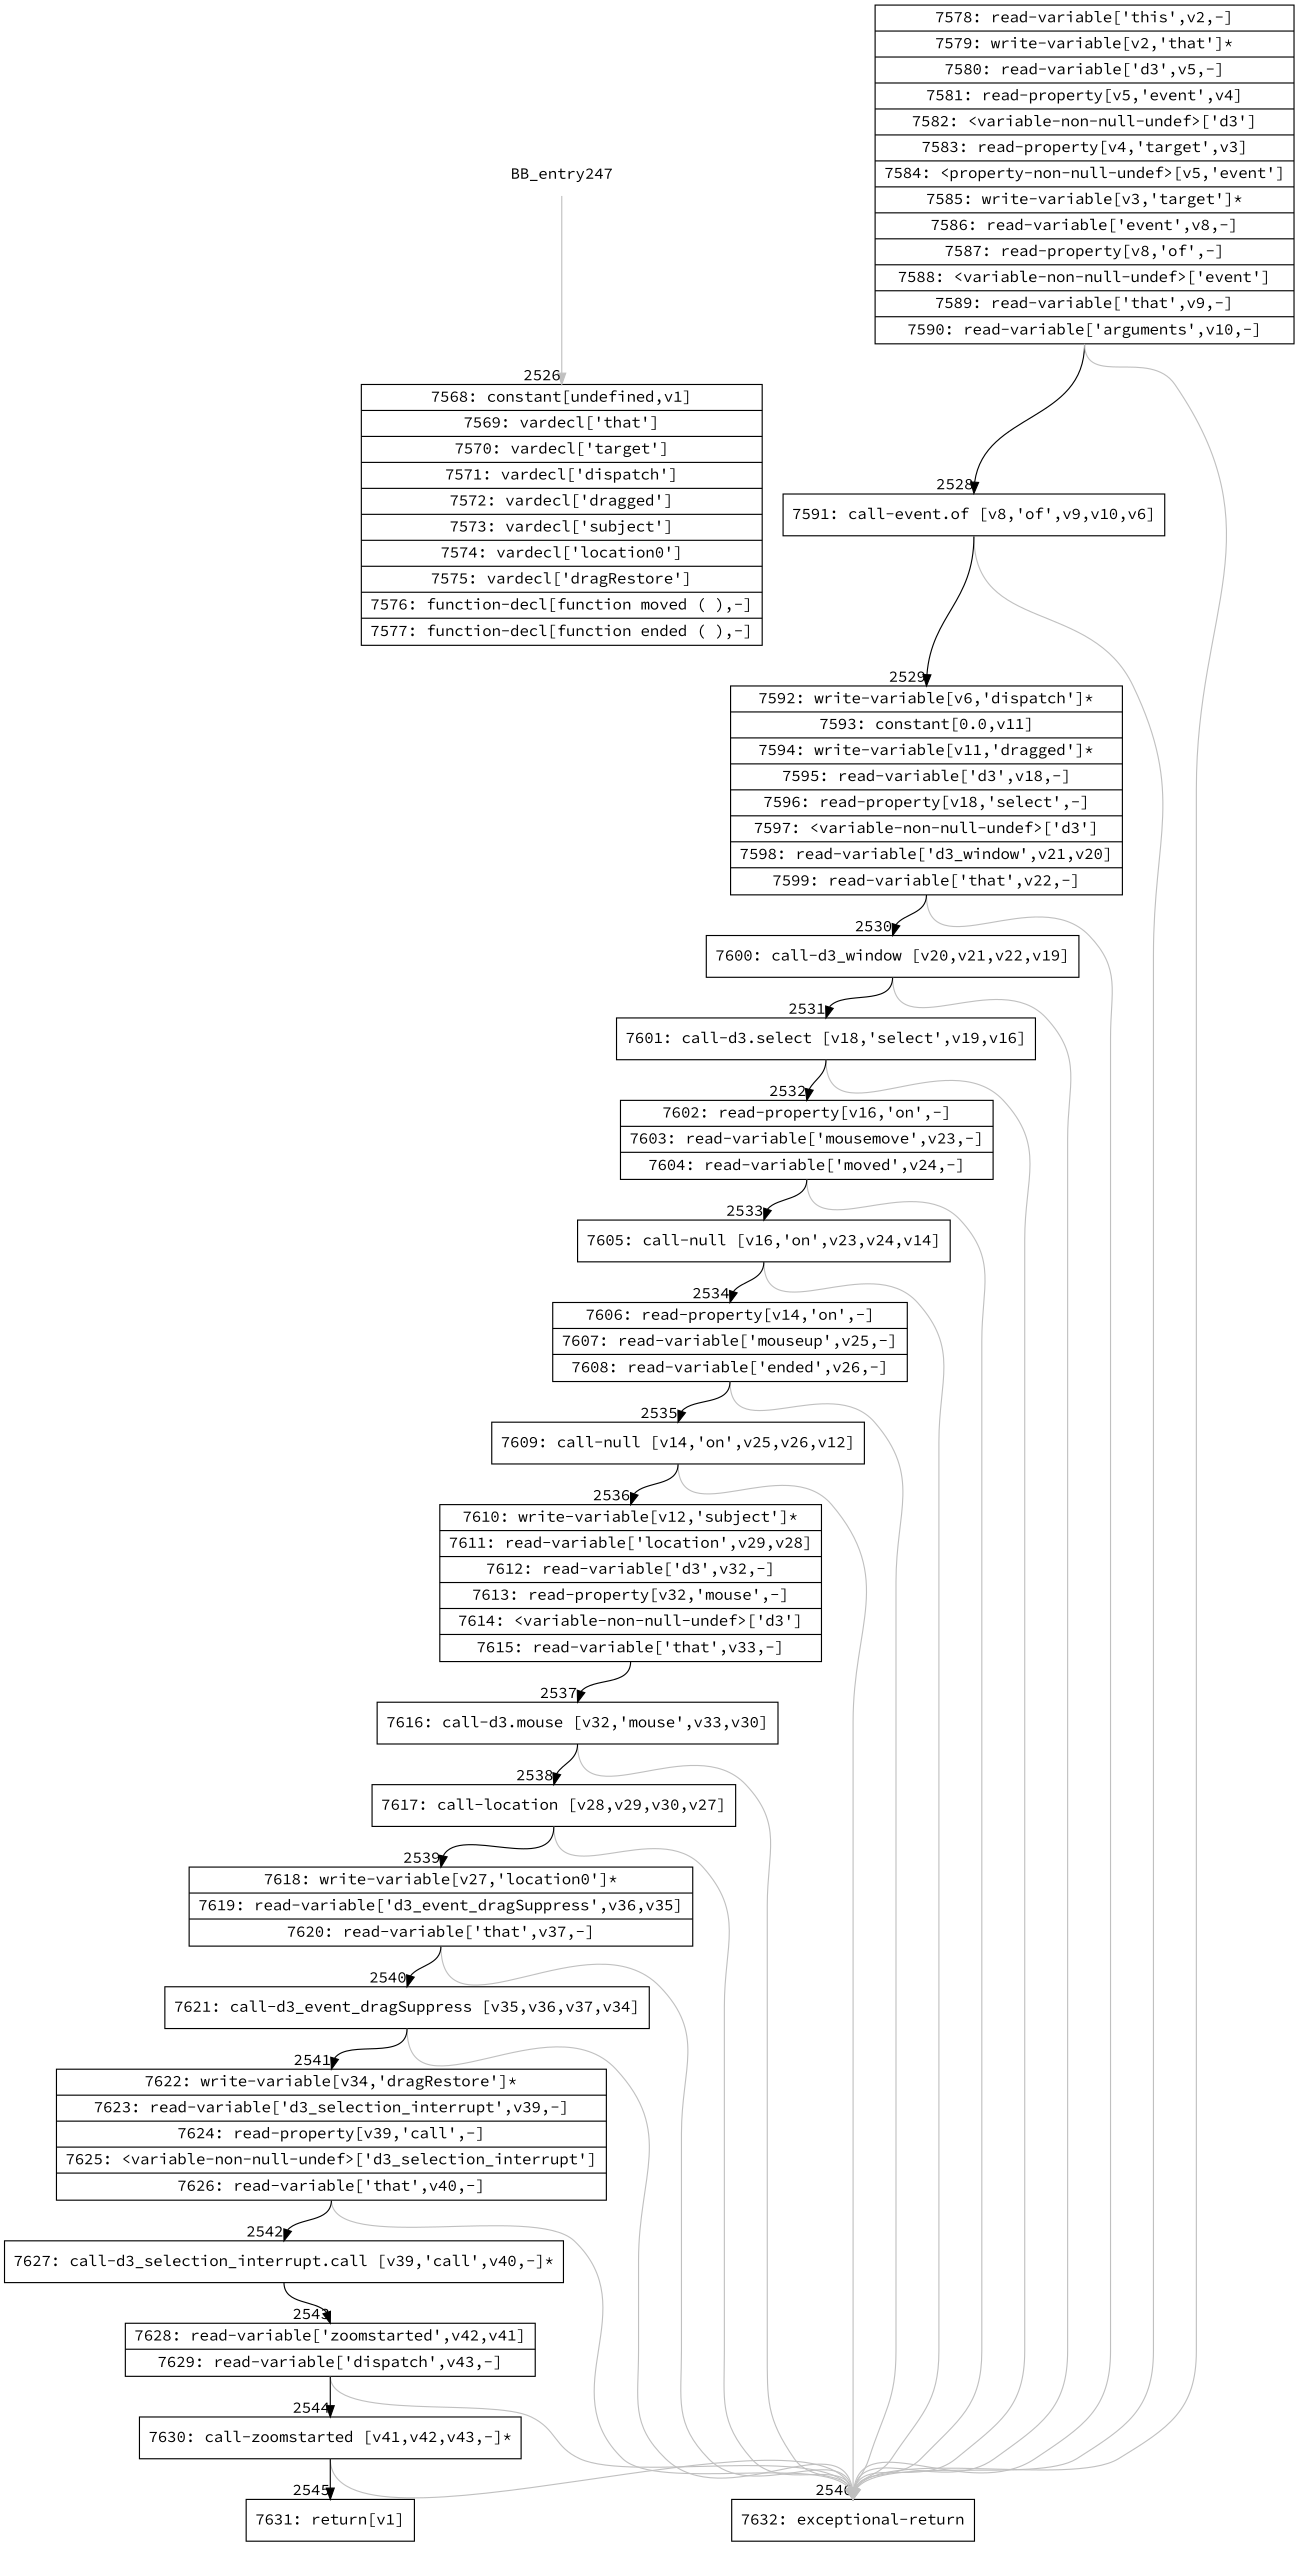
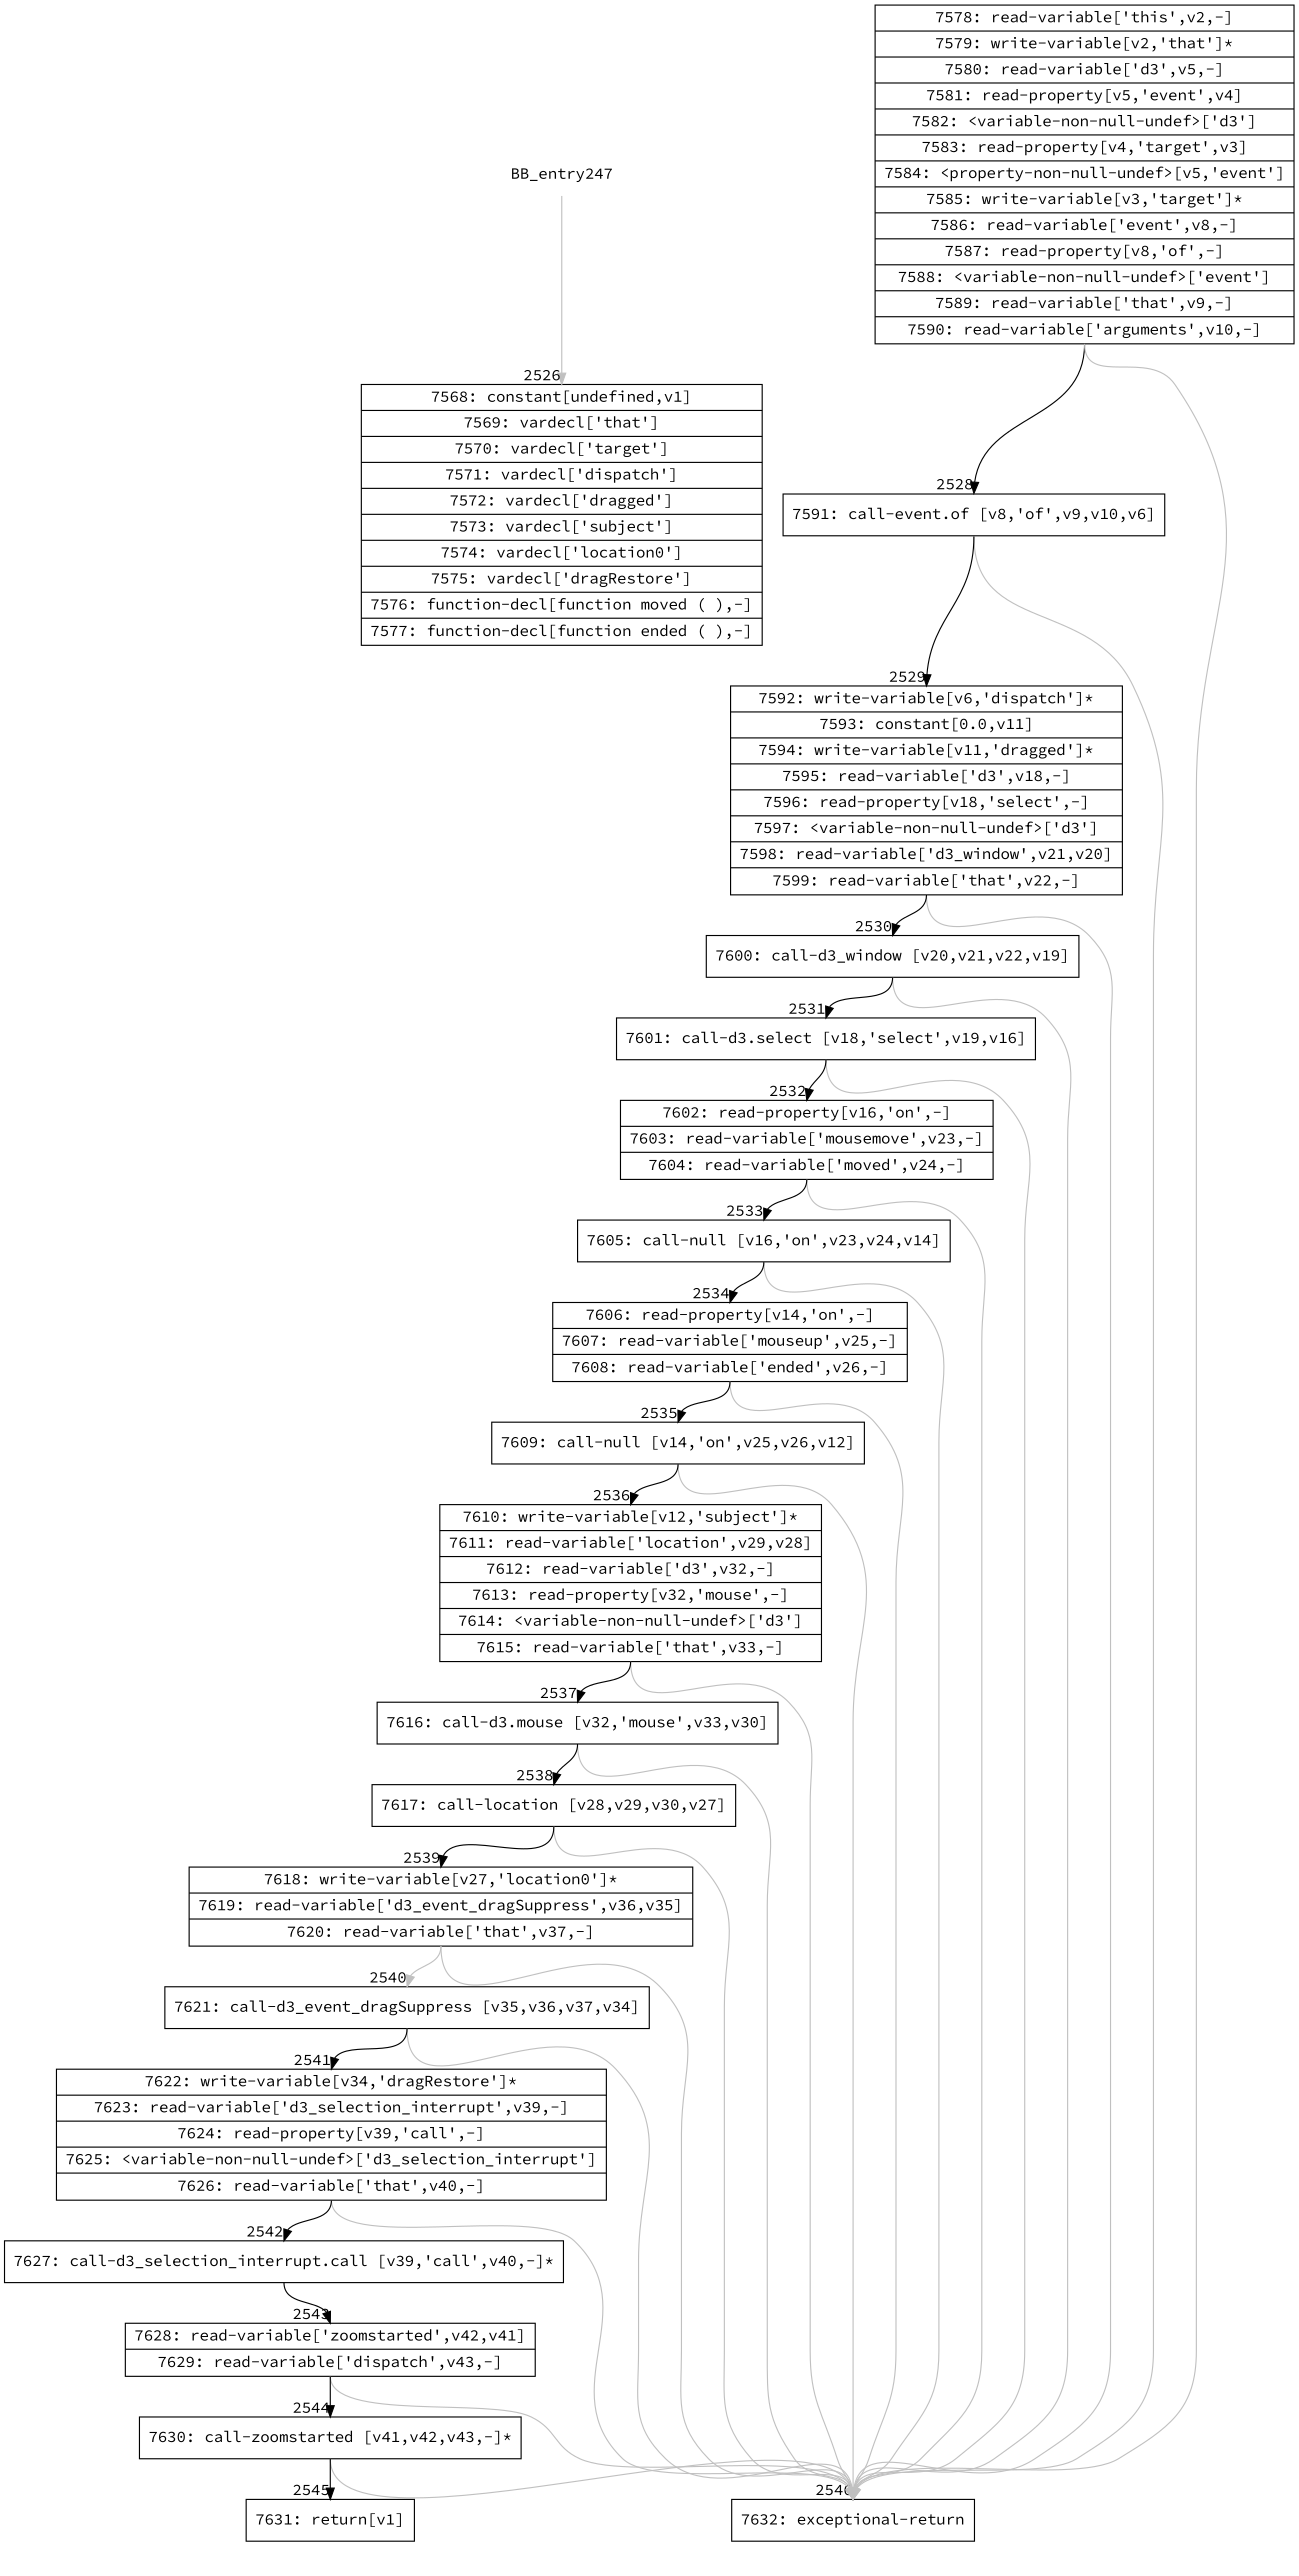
edge "7618: write-variable[v27,'location0']*" -> "7621: call-d3_event_dragSuppress [v35,v36,v37,v34]": color black -> gray
edge "7610: write-variable[v12,'subject']*" -> "7632: exceptional-return": added
